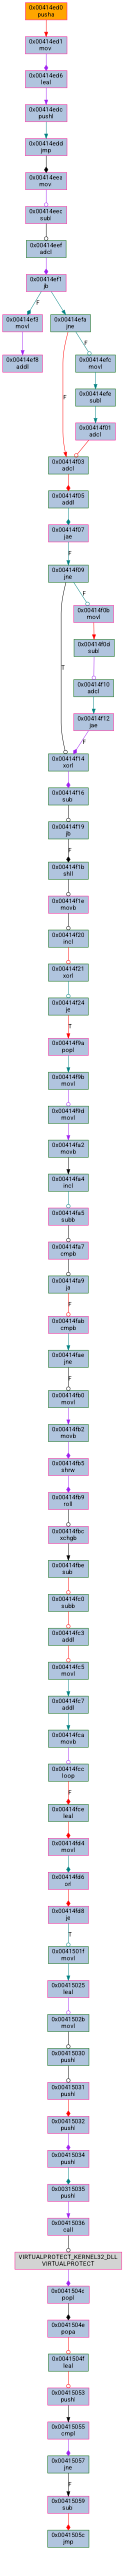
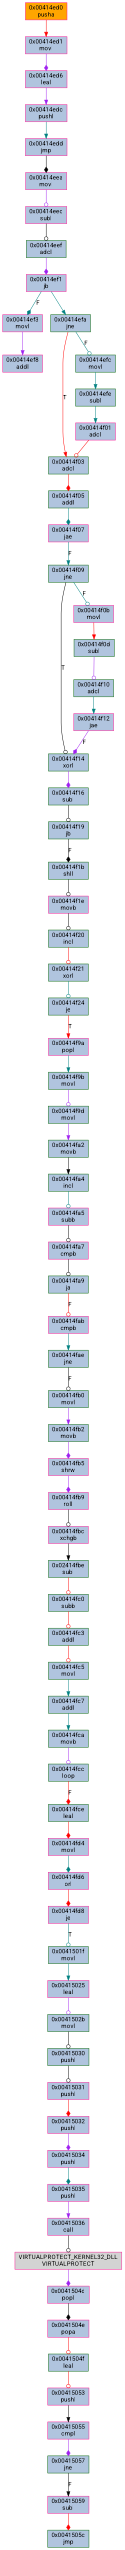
edge "0x00414efa jne" -> "0x00414f03 adcl": label "F" -> "T"
node "0x00414fbe subl": label "0x00414fbe subl" -> "0x02414fbe subl"
node "0x00315035 pushl": label "0x00315035 pushl" -> "0x00415035 pushl"
